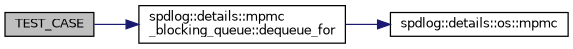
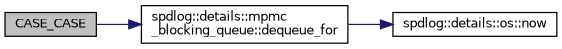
node "TEST_CASE": label "TEST_CASE" -> "CASE_CASE"
node "spdlog::details::os::mpmc": label "spdlog::details::os::mpmc" -> "spdlog::details::os::now"
